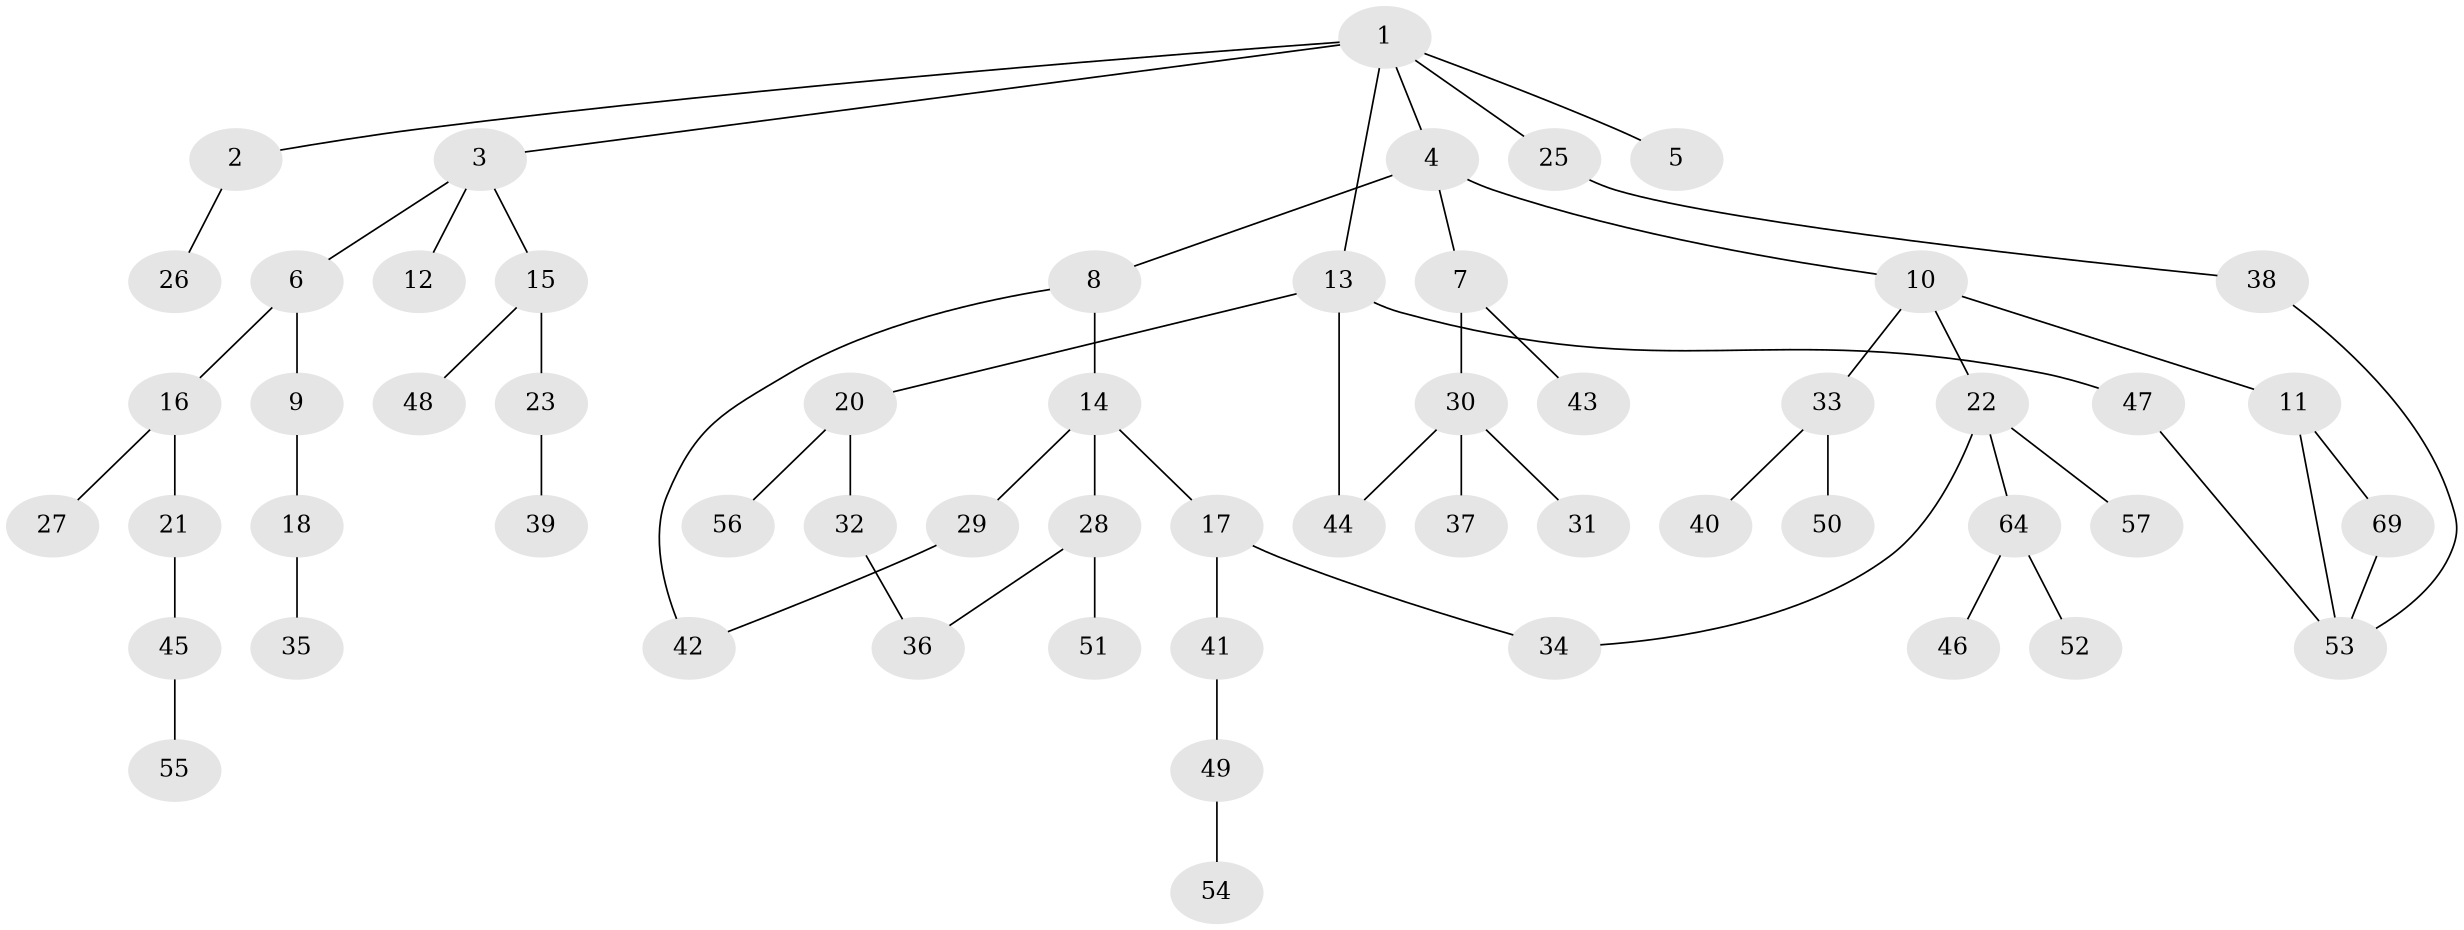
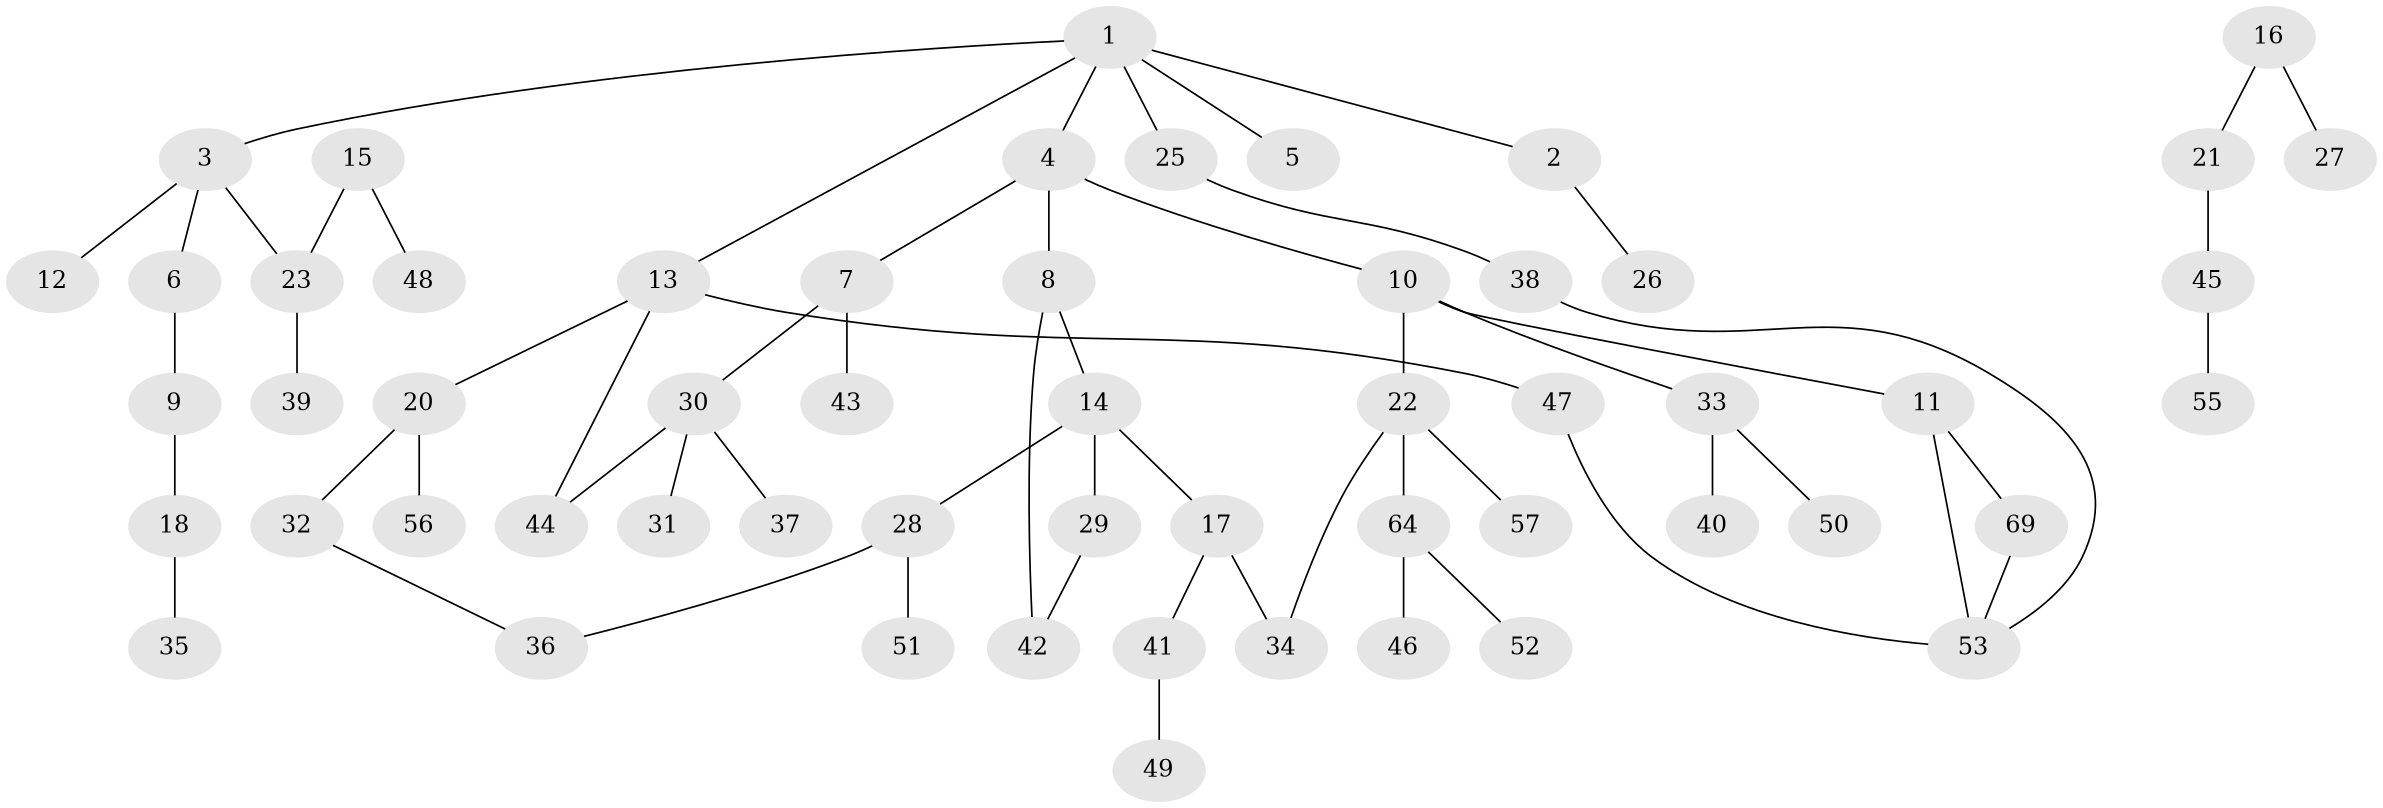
edge "3" -- "15": now "3" -- "23"
edge "6" -- "16": removed
node "54": removed
